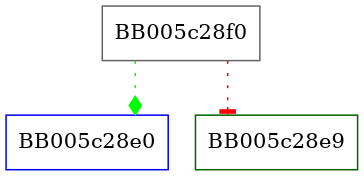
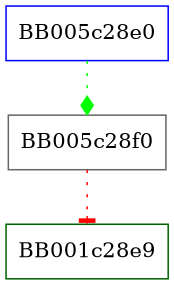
edge "BB005c28f0" -> "BB005c28e0": reversed
node "BB005c28e9": label "BB005c28e9" -> "BB001c28e9"
